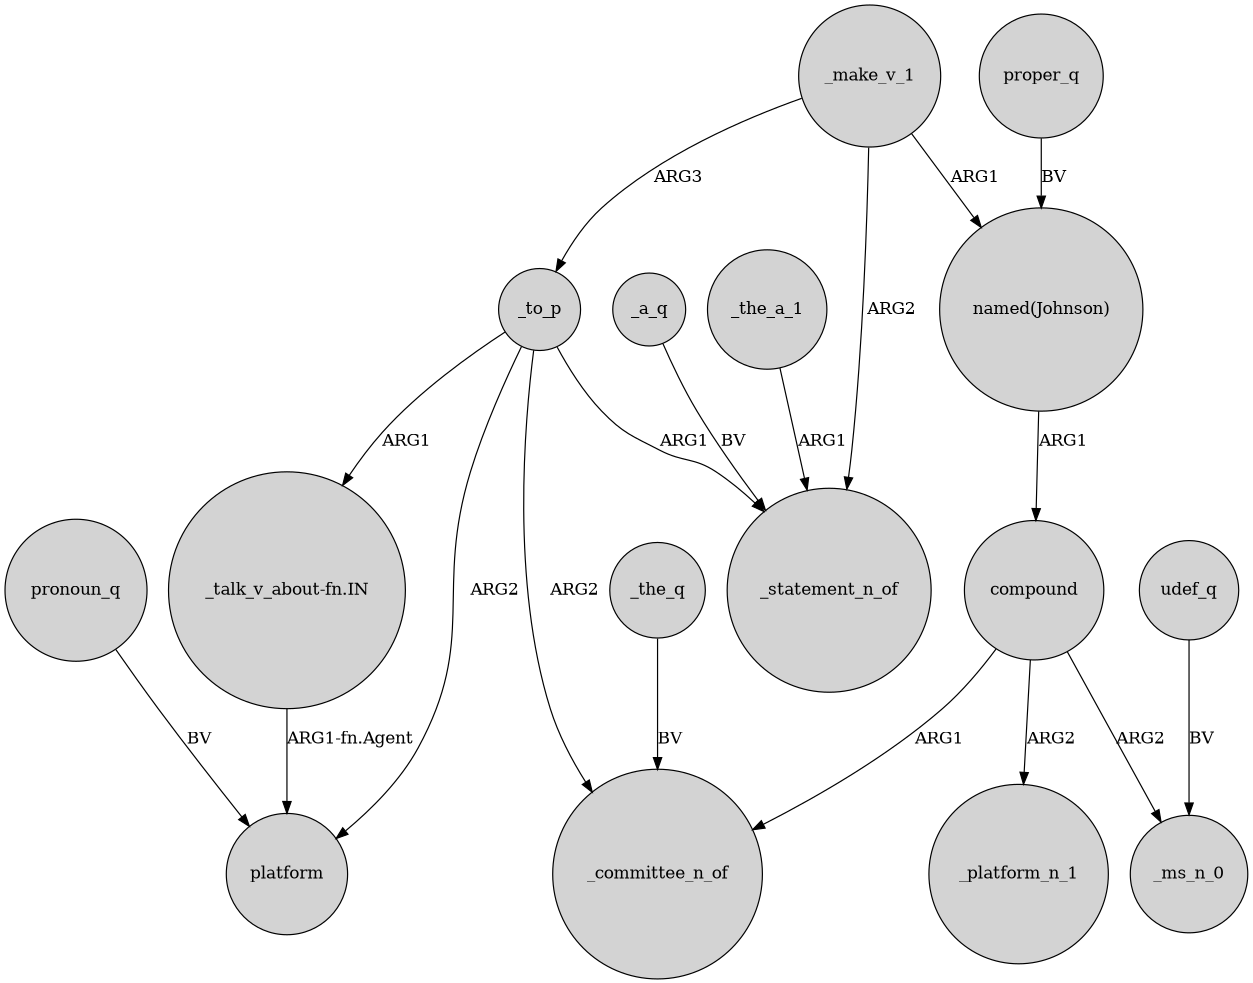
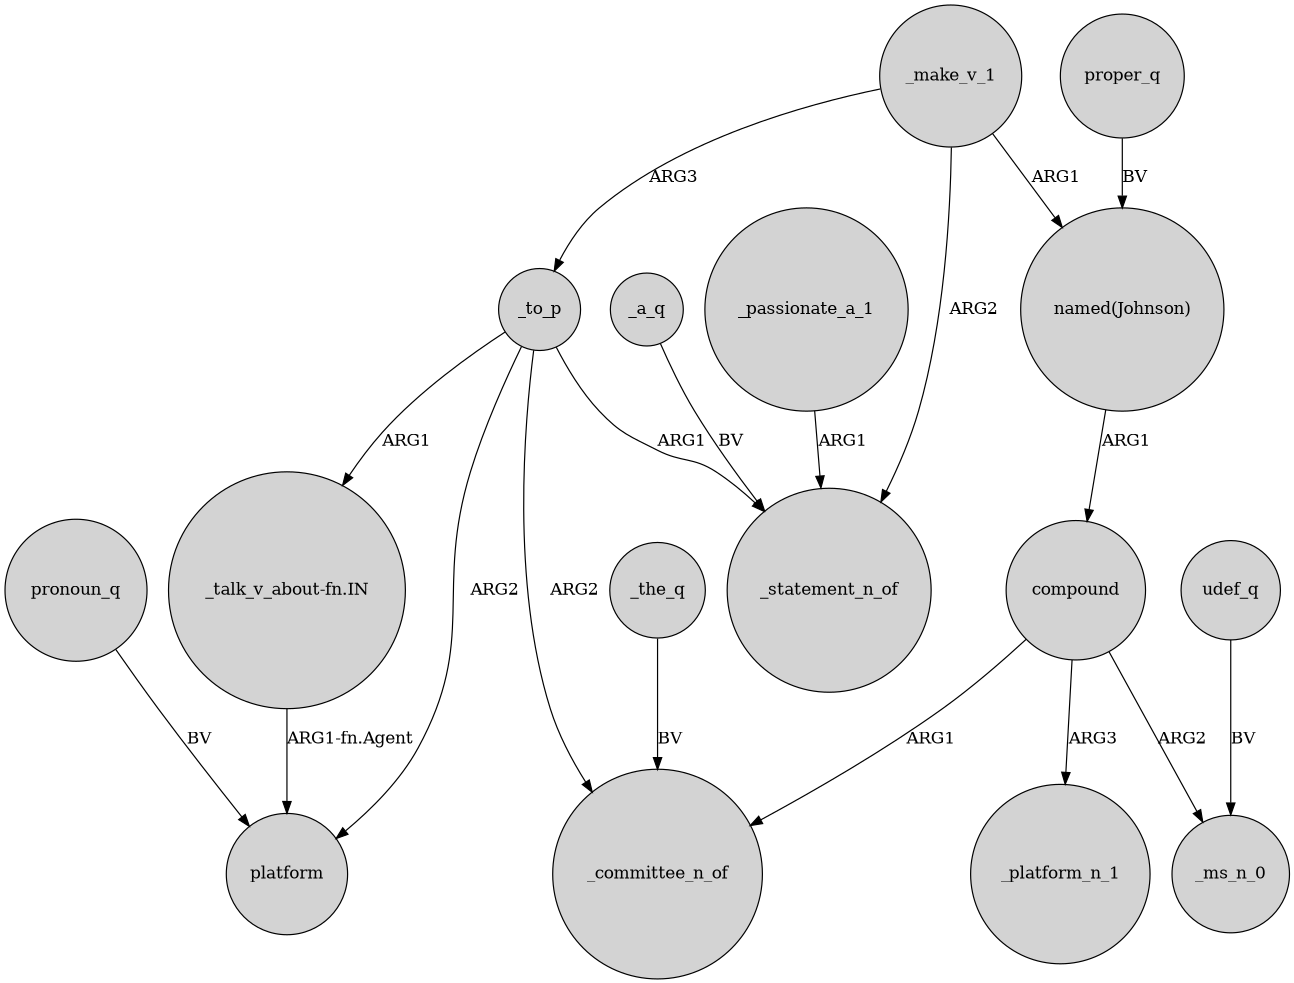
node "_the_a_1": label "_the_a_1" -> "_passionate_a_1"
edge "compound" -> "_platform_n_1": label "ARG2" -> "ARG3"
